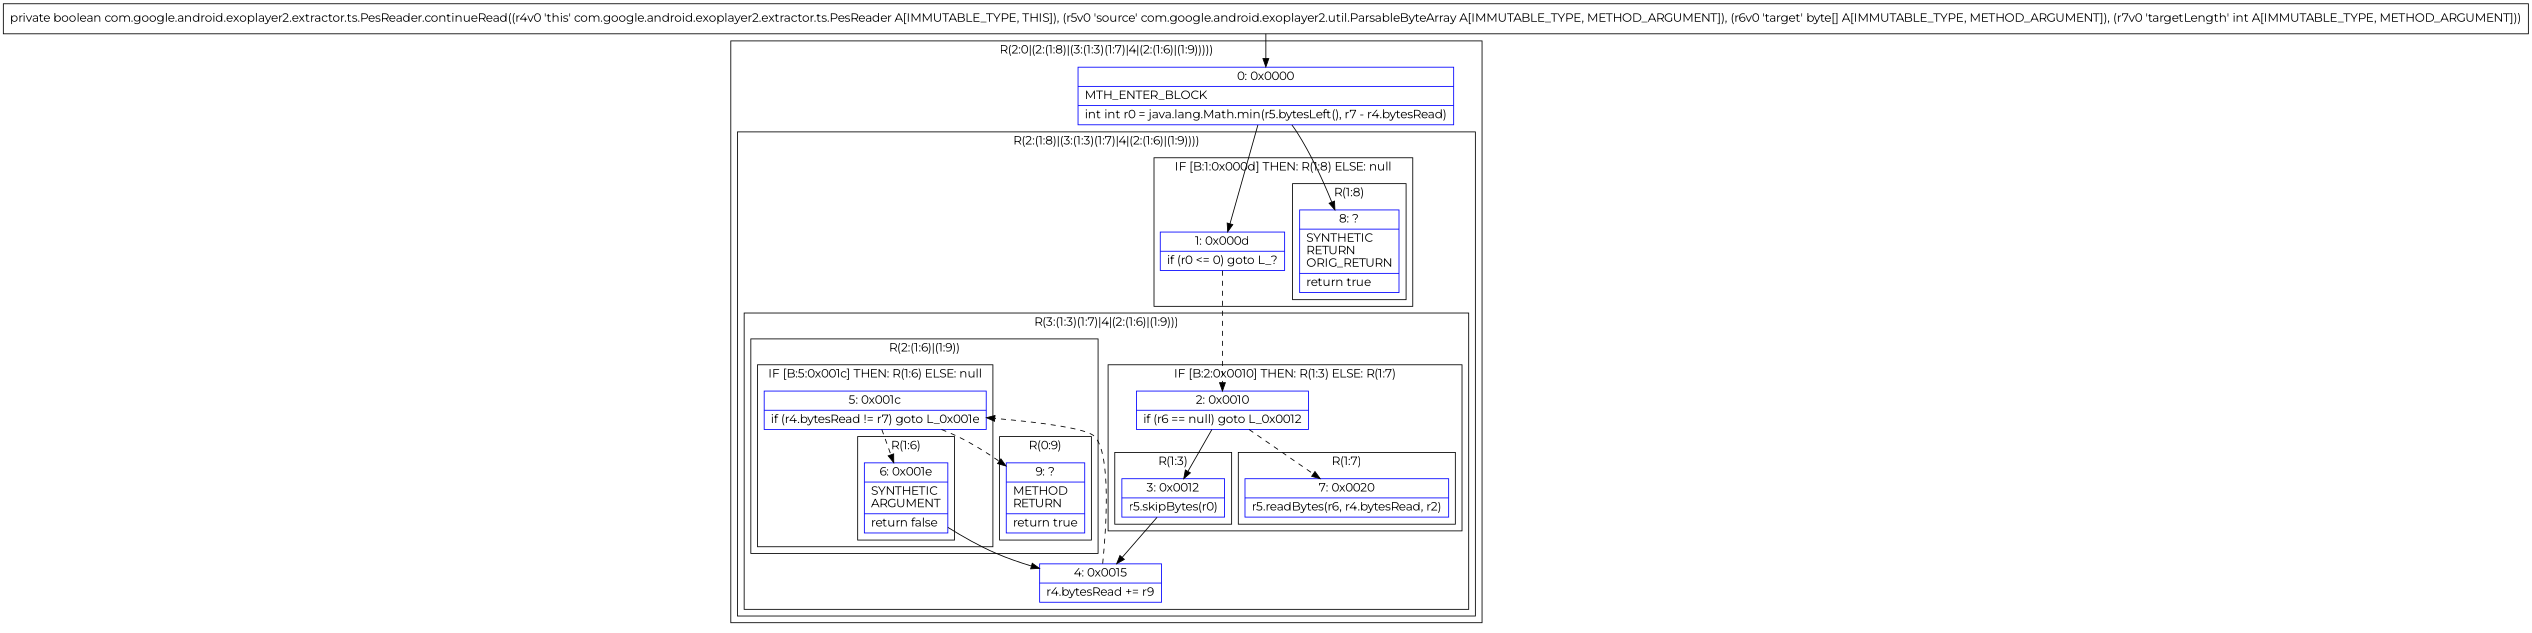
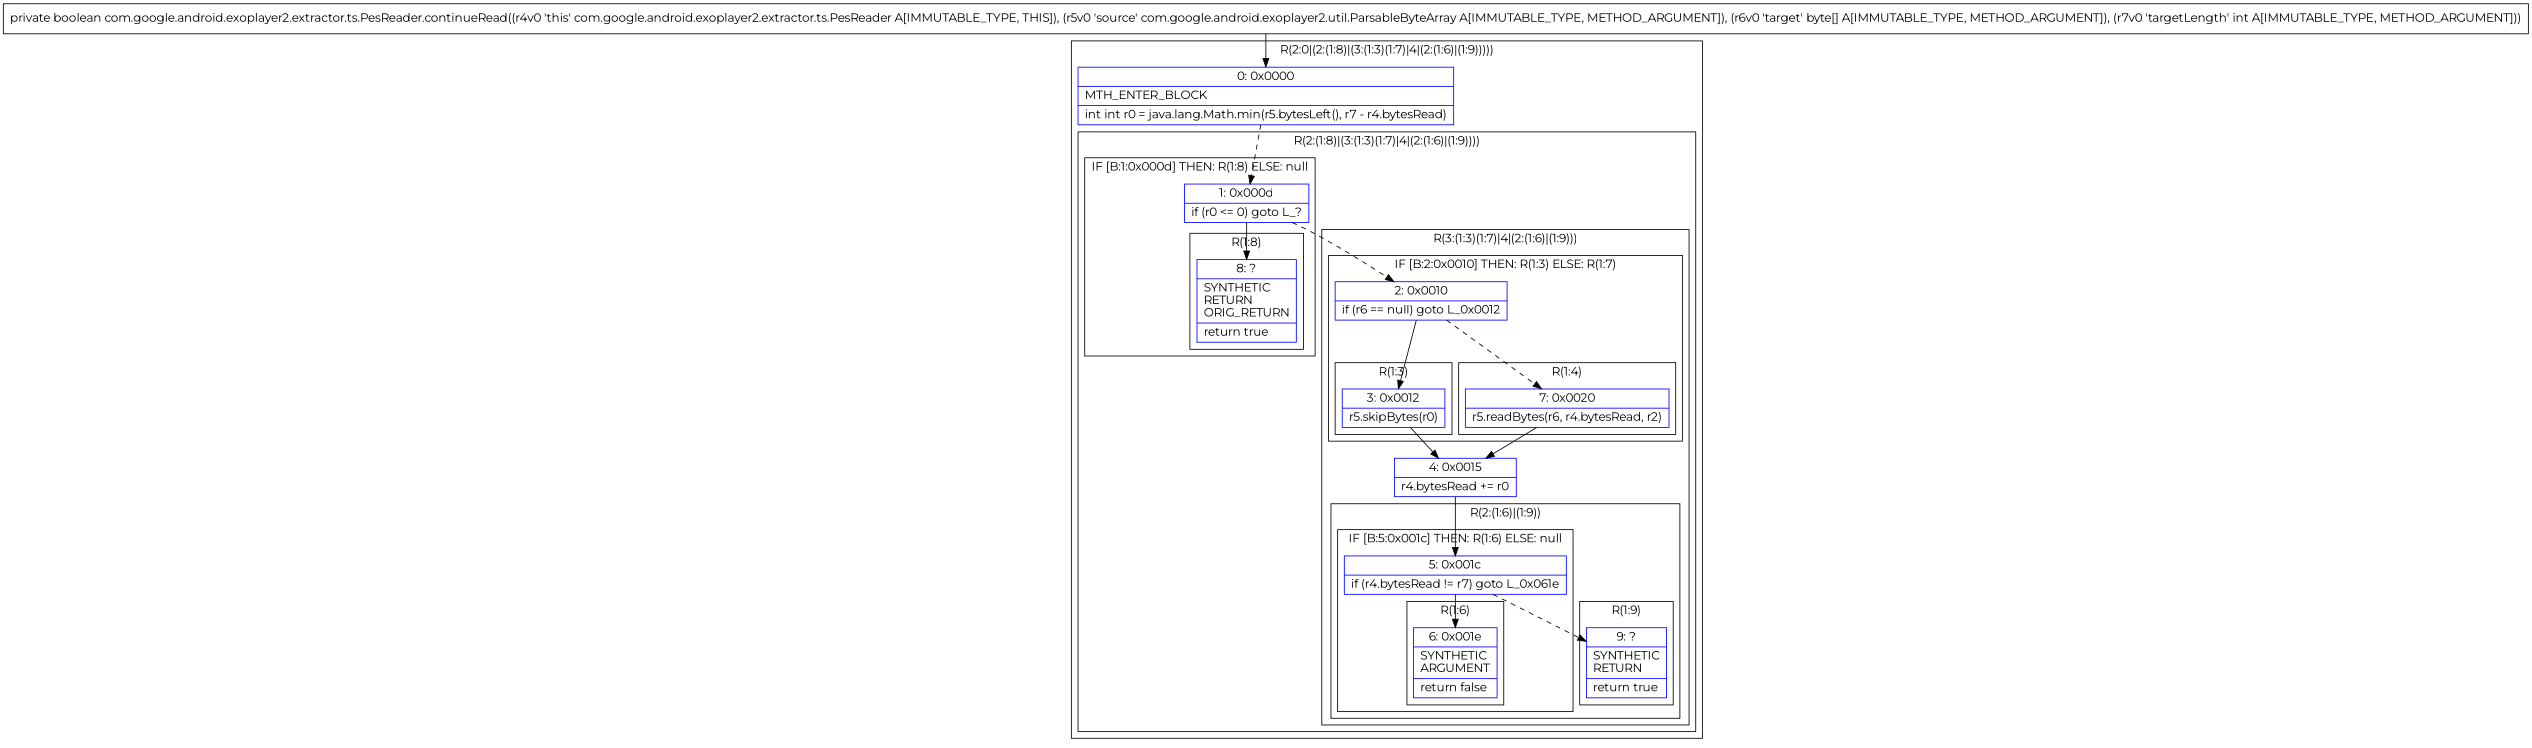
edge "0: 0x0000" -> "8: ?": now "1: 0x000d" -> "8: ?"
edge "0: 0x0000" -> "1: 0x000d": style solid -> dashed
node "5: 0x001c": text "if (r4.bytesRead != r7) goto L_0x001e" -> "if (r4.bytesRead != r7) goto L_0x061e"
edge "4: 0x0015" -> "5: 0x001c": style dashed -> solid
edge "5: 0x001c" -> "6: 0x001e": style dashed -> solid
cluster "R(0:9)": label "R(0:9)" -> "R(1:9)"
cluster "R(1:7)": label "R(1:7)" -> "R(1:4)"
node "9: ?": text "METHOD" -> "SYNTHETIC"
edge "6: 0x001e" -> "4: 0x0015": now "7: 0x0020" -> "4: 0x0015"
node "4: 0x0015": text "r4.bytesRead += r9" -> "r4.bytesRead += r0"
